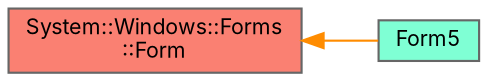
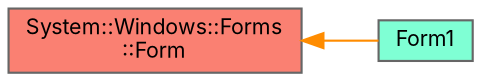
node "Form5": label "Form5" -> "Form1"
